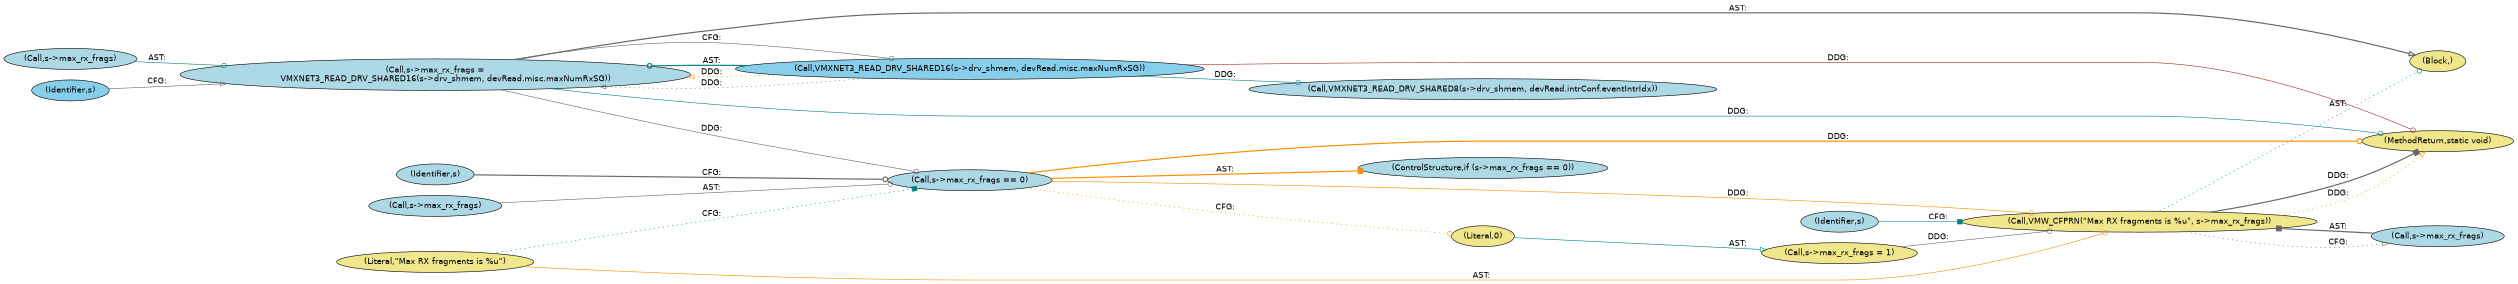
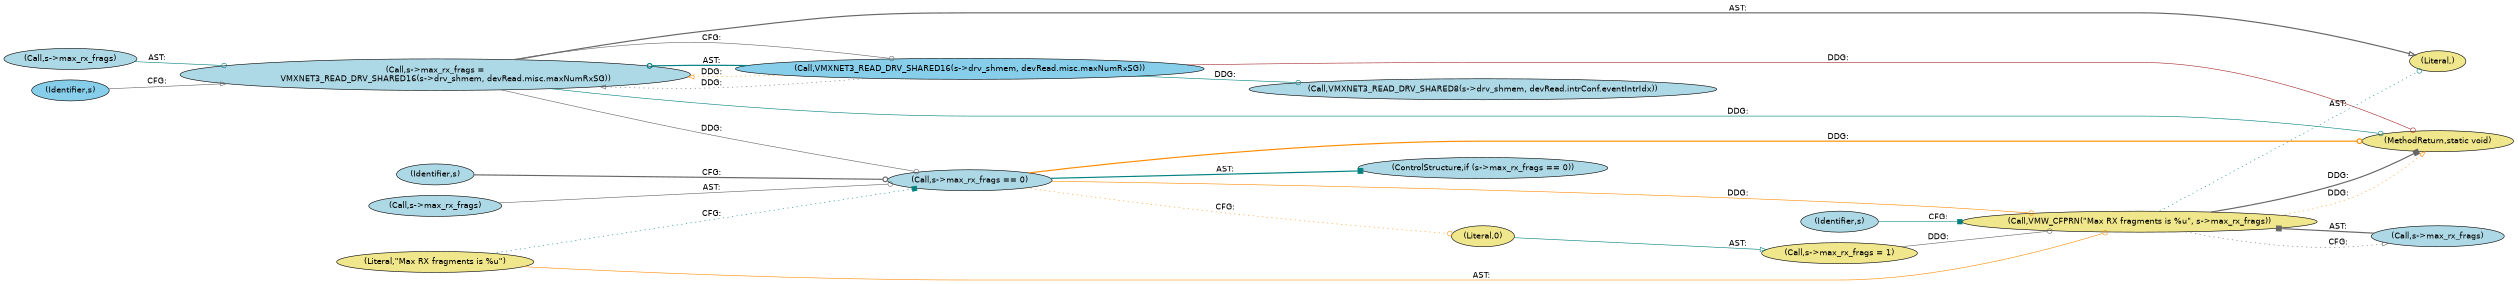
node "(Block,)": label "(Block,)" -> "(Literal,)"
edge "(Call,s->max_rx_frags == 0)" -> "(ControlStructure,if (s->max_rx_frags == 0))": color darkorange -> teal
